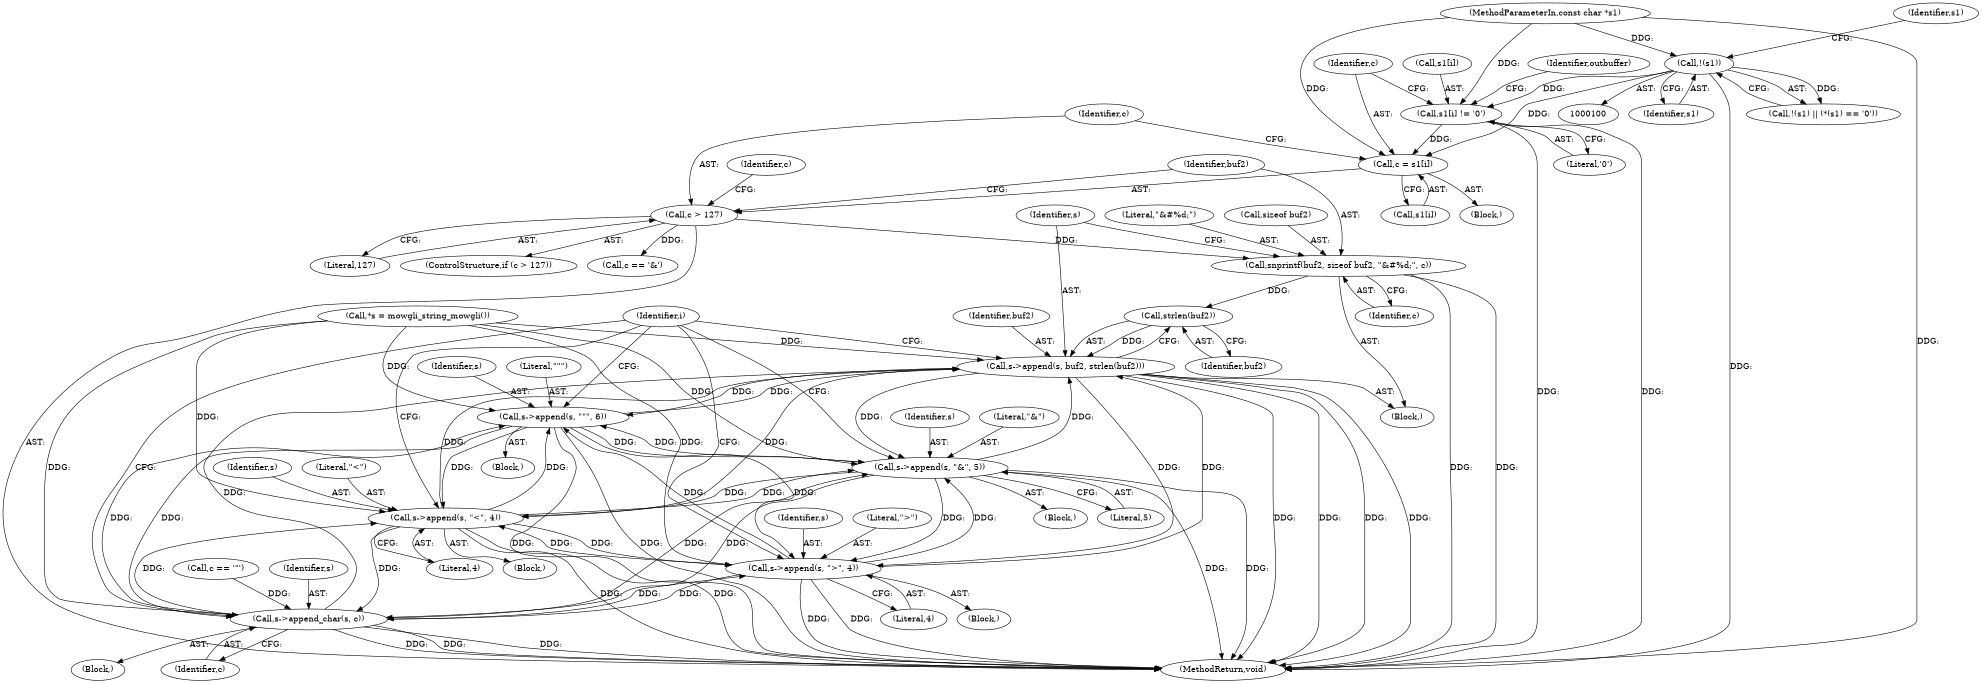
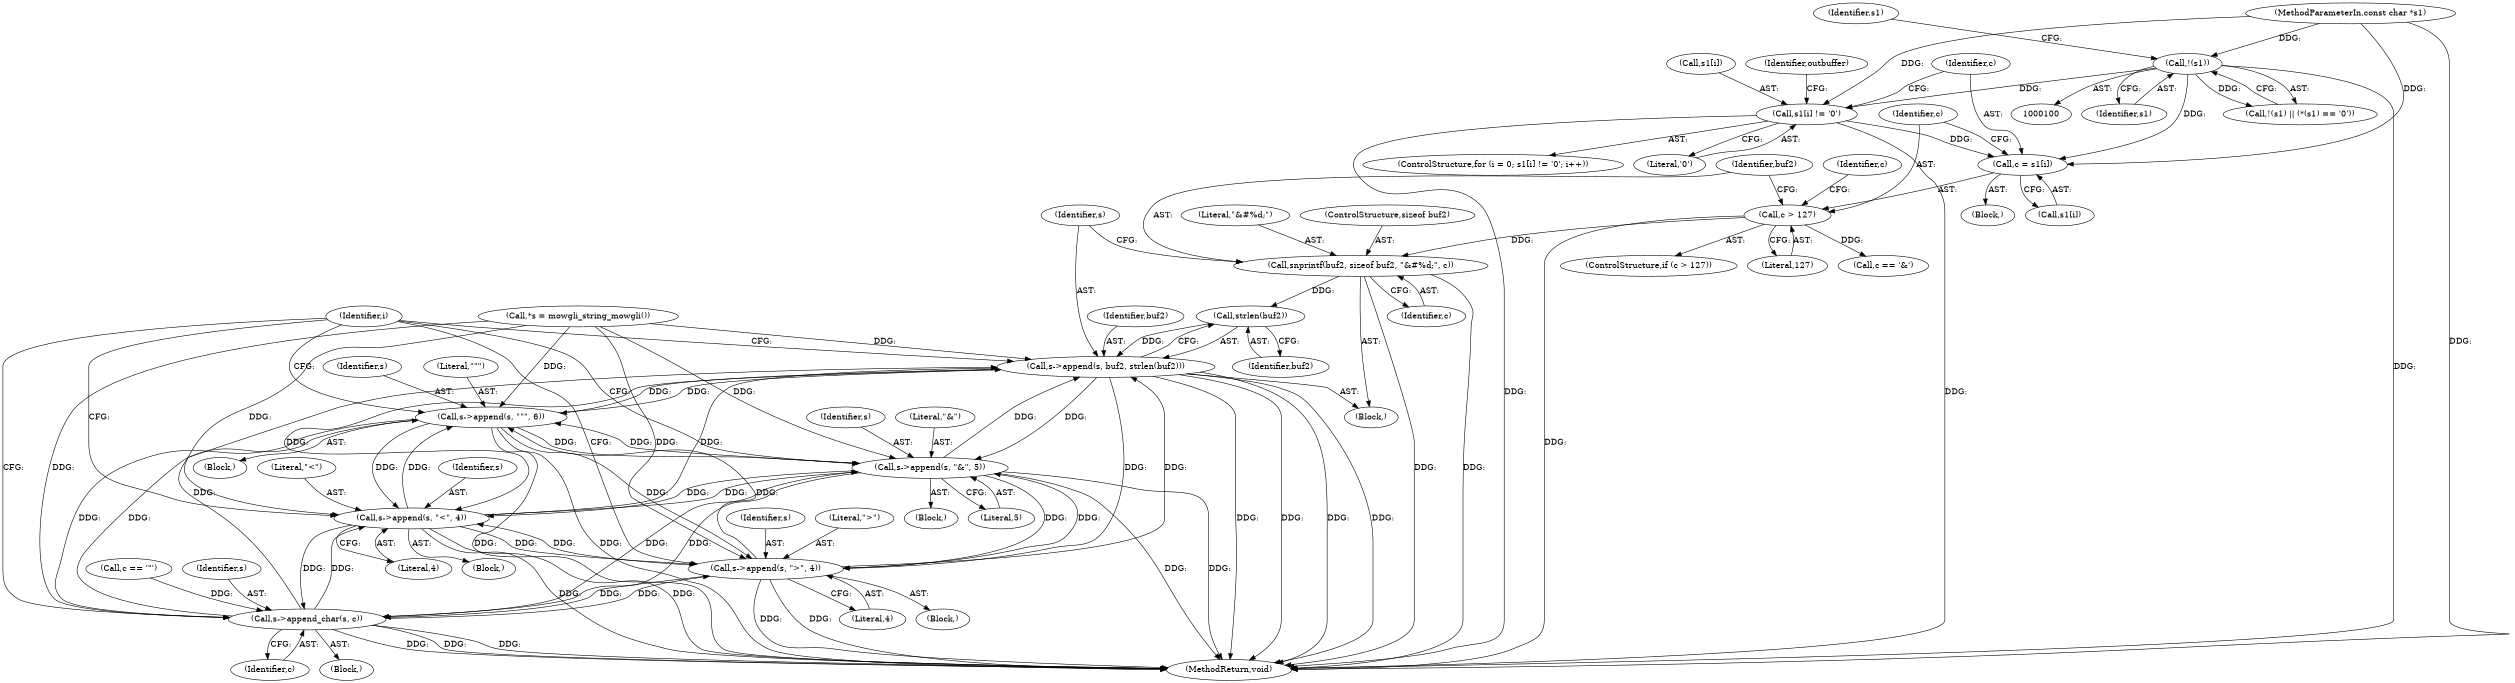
node "(ControlStructure,for (i = 0; s1[i] != '0'; i++))": added
node "(Call,sizeof buf2)": label "(Call,sizeof buf2)" -> "(ControlStructure,sizeof buf2)"
edge "(Call,c > 127)" -> "(MethodReturn,void)": label "AST: " -> "DDG: "
